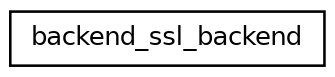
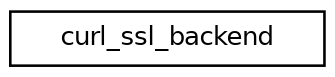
node "backend_ssl_backend": label "backend_ssl_backend" -> "curl_ssl_backend"
